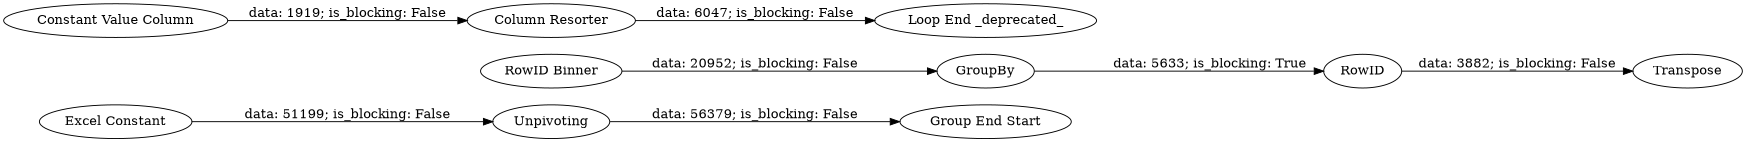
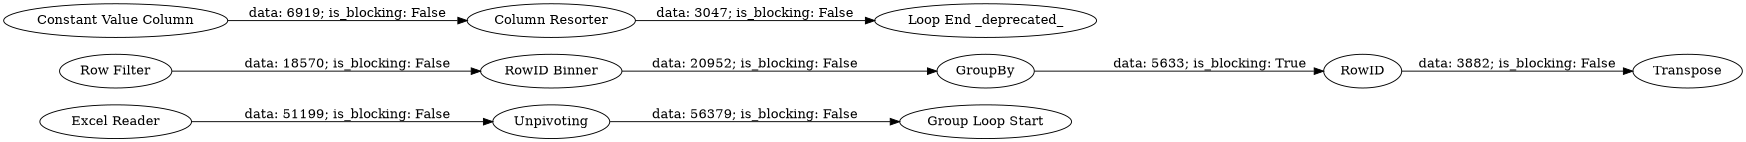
edge "Constant Value Column" -> "Column Resorter": label "data: 1919; is_blocking: False" -> "data: 6919; is_blocking: False"
edge "Column Resorter" -> "Loop End _deprecated_": label "data: 6047; is_blocking: False" -> "data: 3047; is_blocking: False"
node "Row Filter": added
node "Excel Constant": label "Excel Constant" -> "Excel Reader"
node "Group End Start": label "Group End Start" -> "Group Loop Start"
